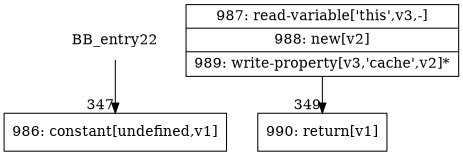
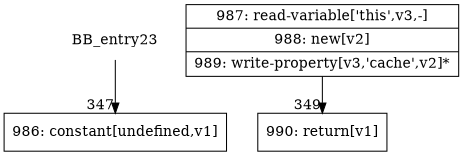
node "BB_entry22": label "BB_entry22" -> "BB_entry23"
